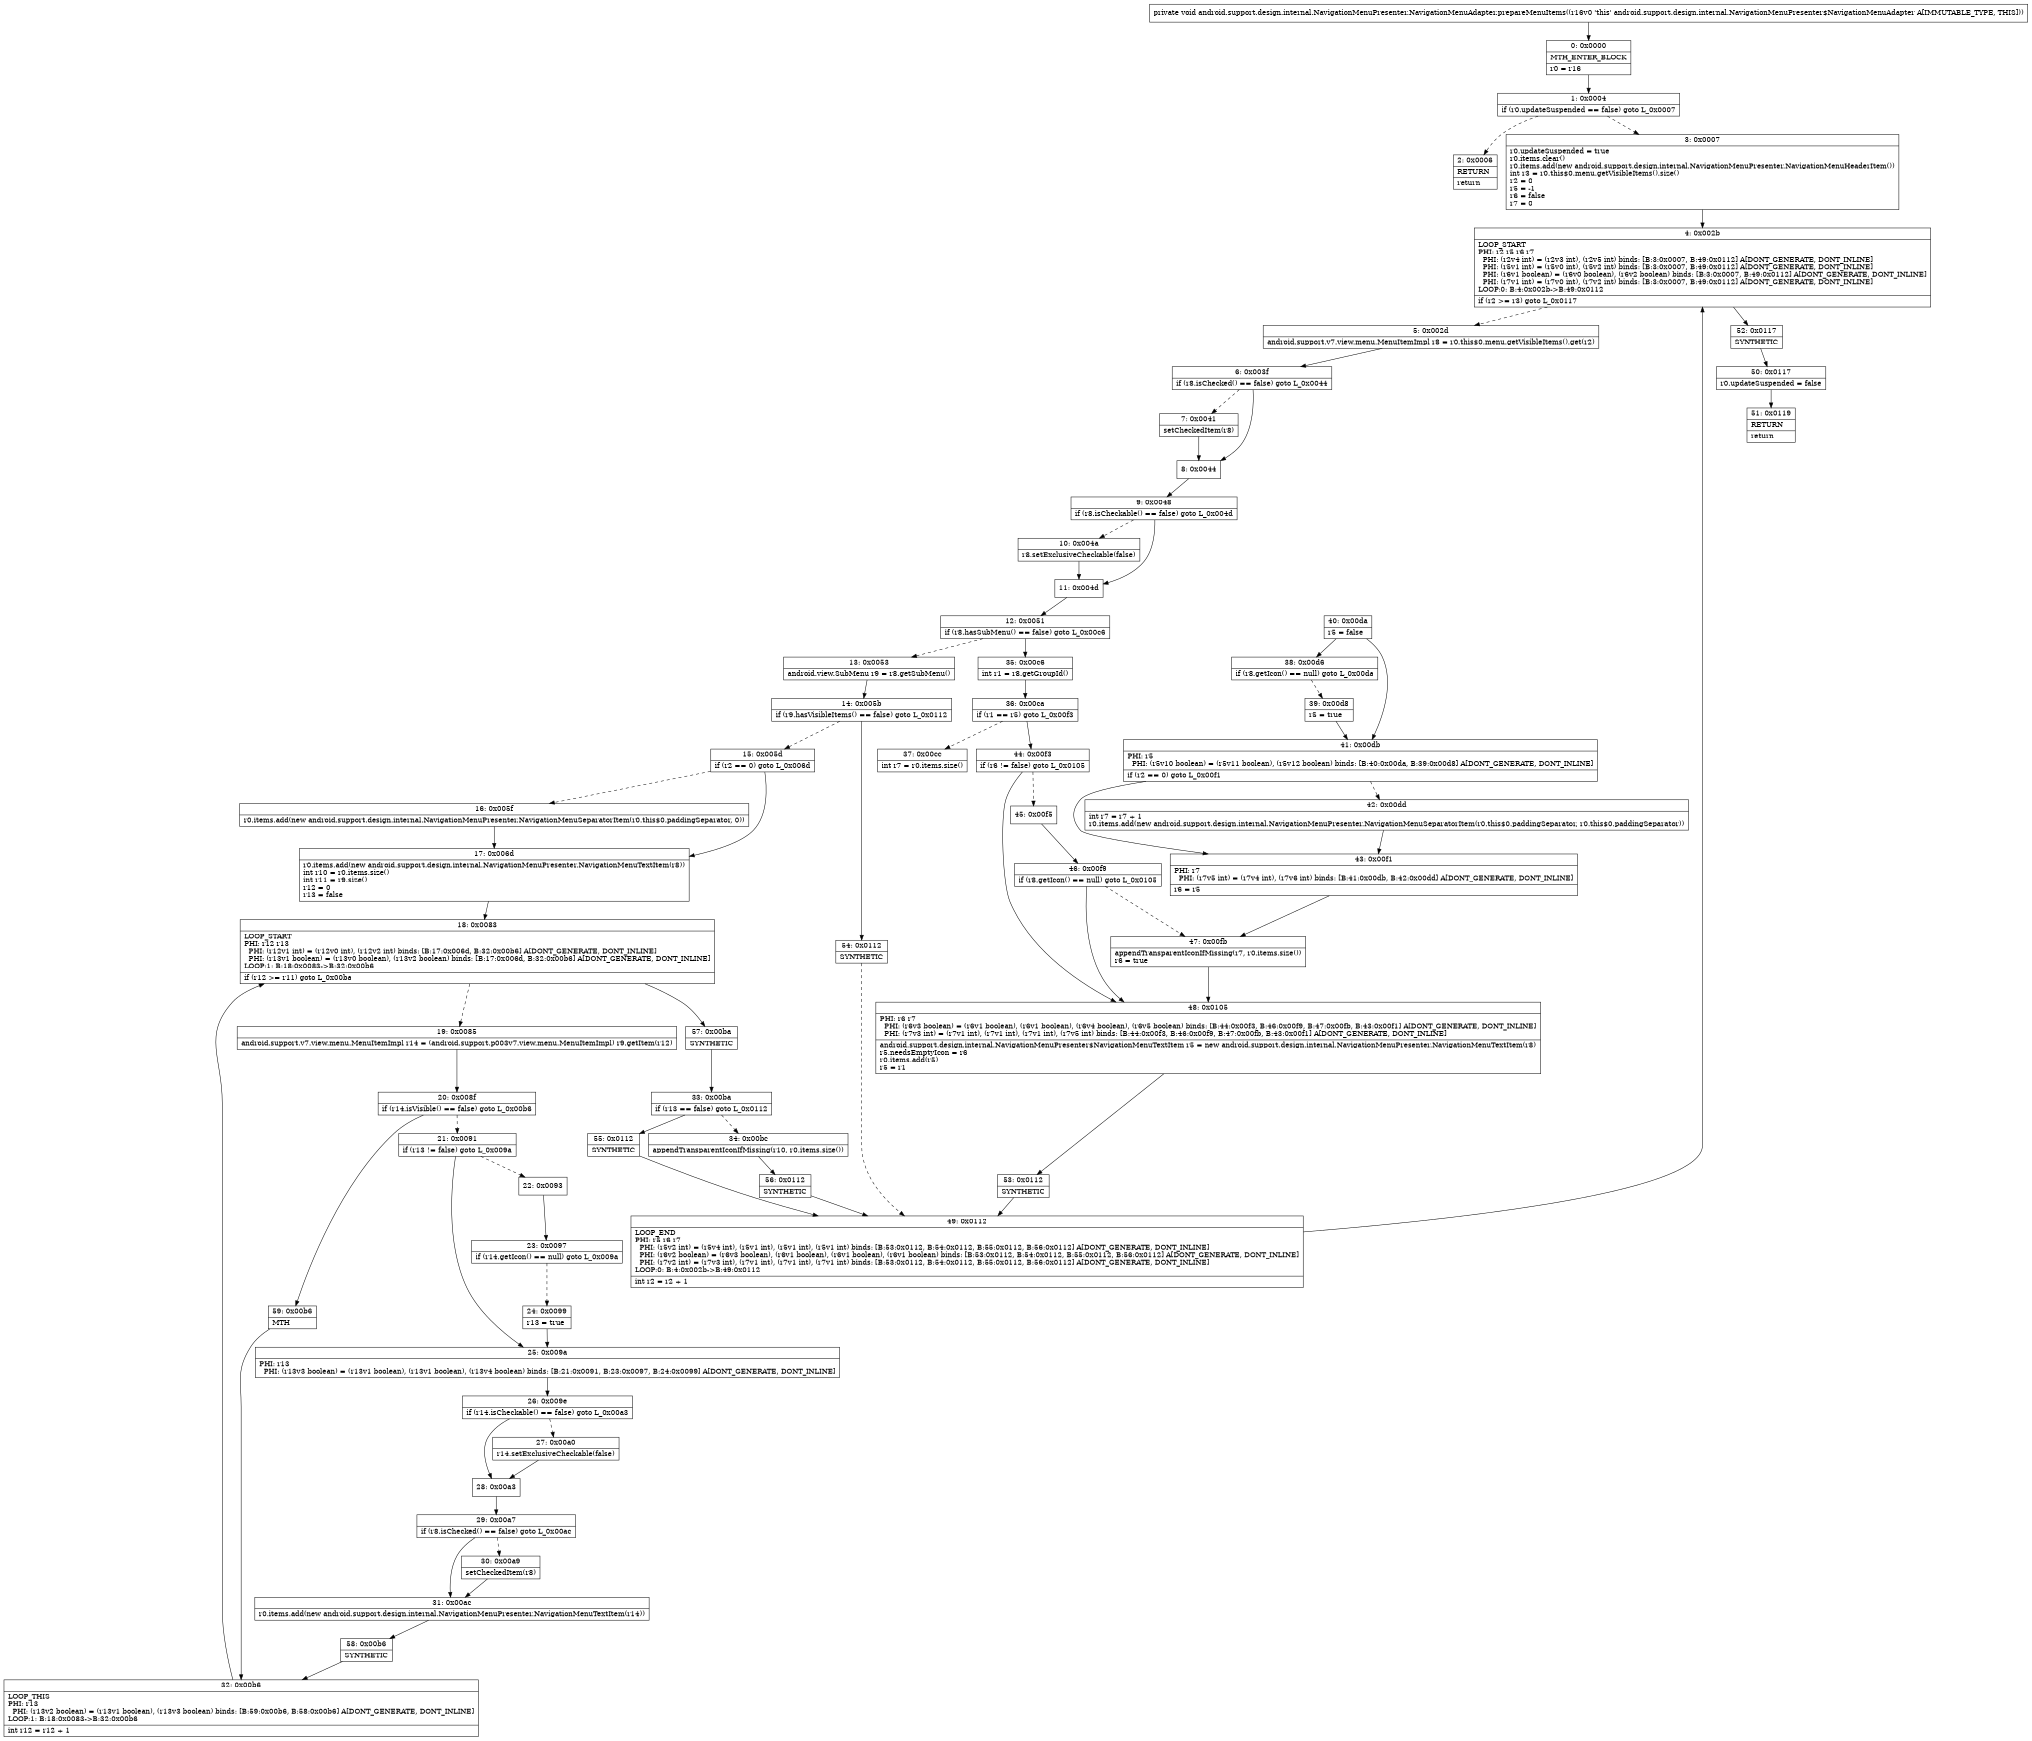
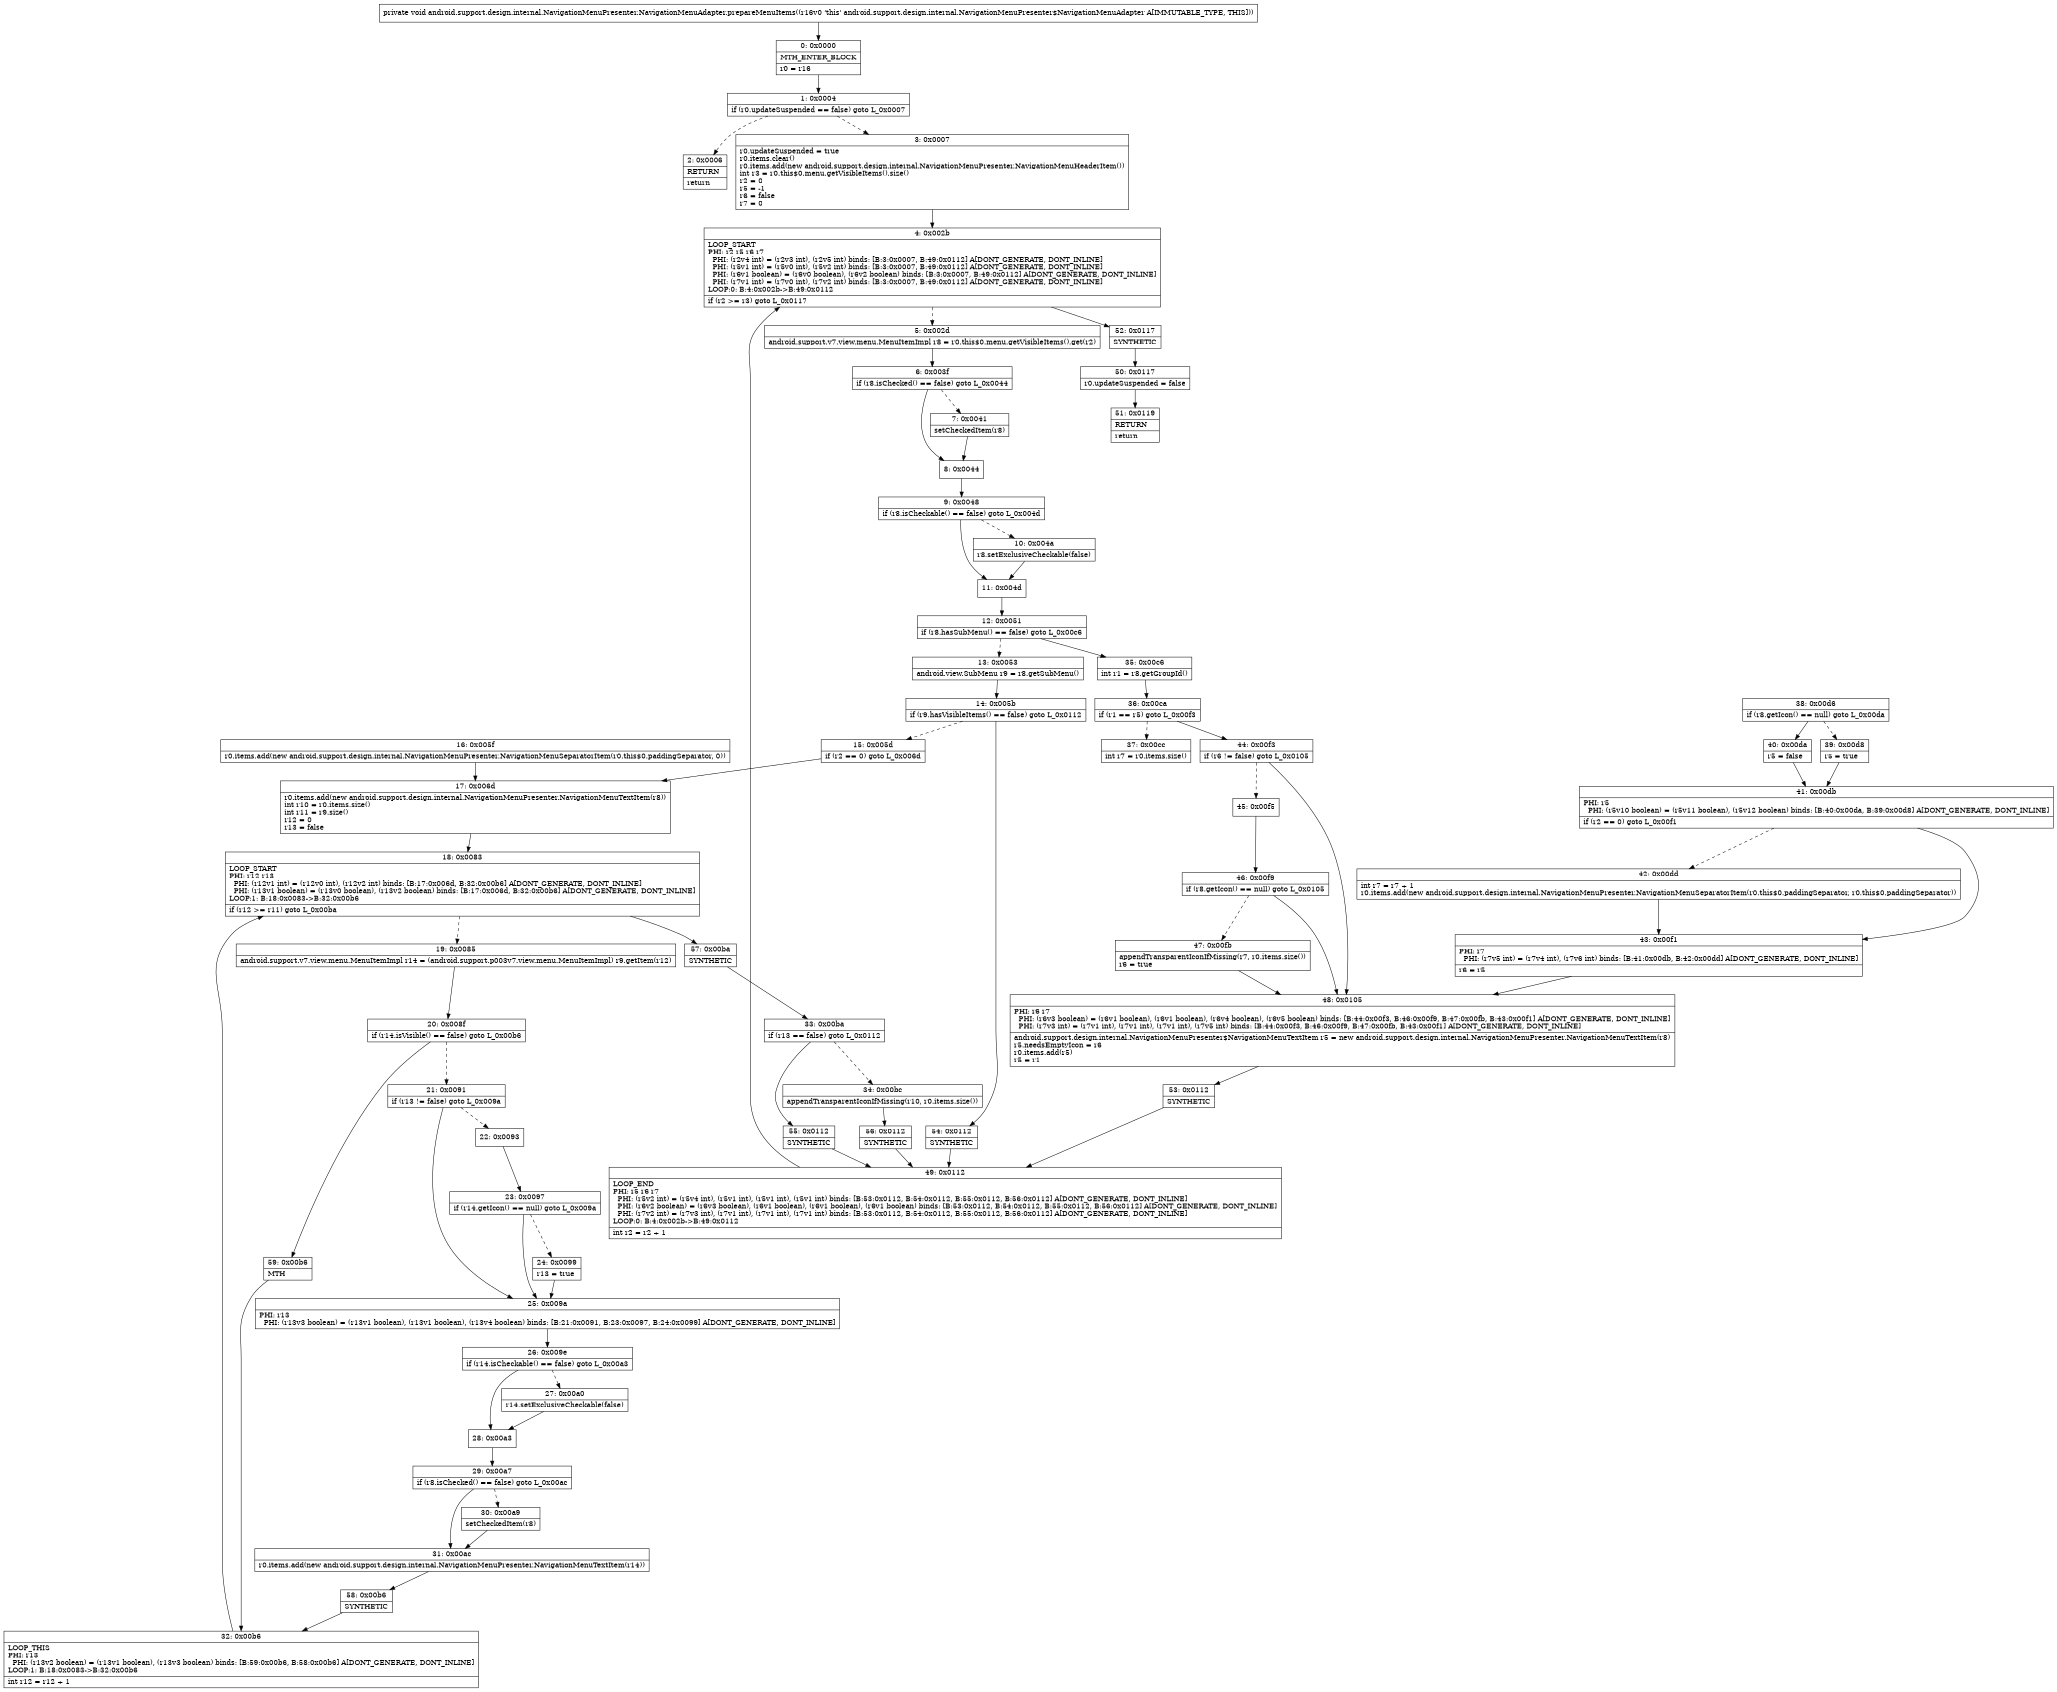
edge "40: 0x00da" -> "38: 0x00d6": reversed
edge "15: 0x005d" -> "16: 0x005f": removed
edge "43: 0x00f1" -> "47: 0x00fb": now "43: 0x00f1" -> "48: 0x0105"
edge "54: 0x0112" -> "49: 0x0112": style dashed -> solid
edge "23: 0x0097" -> "25: 0x009a": added
